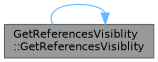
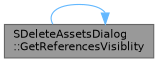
node "GetReferencesVisiblity ::GetReferencesVisiblity": label "GetReferencesVisiblity ::GetReferencesVisiblity" -> "SDeleteAssetsDialog ::GetReferencesVisiblity"
